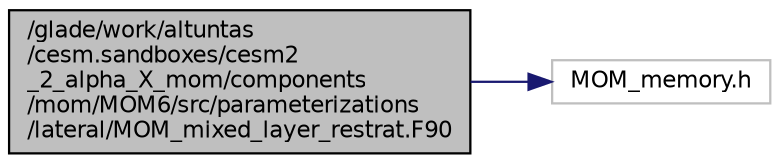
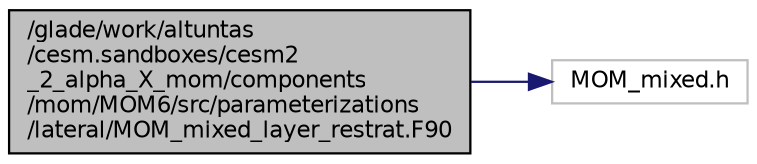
node "MOM_memory.h": label "MOM_memory.h" -> "MOM_mixed.h"
